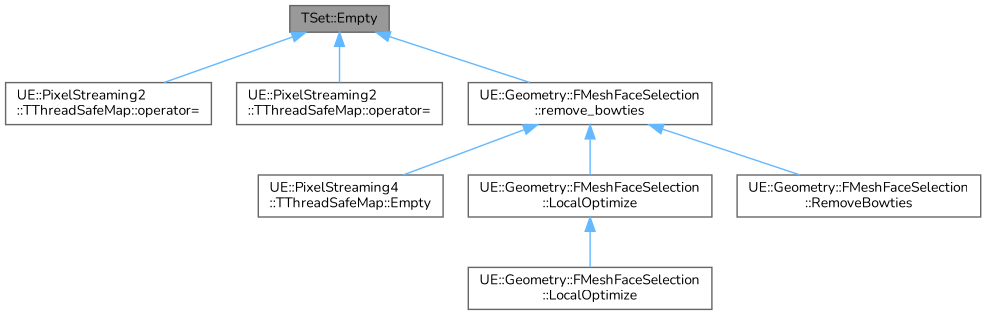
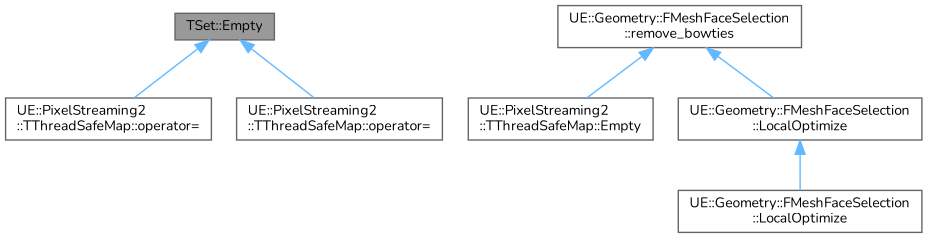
edge "UE::Geometry::FMeshFaceSelection ::remove_bowties" -> "TSet::Empty": removed
node "UE::PixelStreaming4 ::TThreadSafeMap::Empty": label "UE::PixelStreaming4 ::TThreadSafeMap::Empty" -> "UE::PixelStreaming2 ::TThreadSafeMap::Empty"
node "UE::Geometry::FMeshFaceSelection ::RemoveBowties": removed
